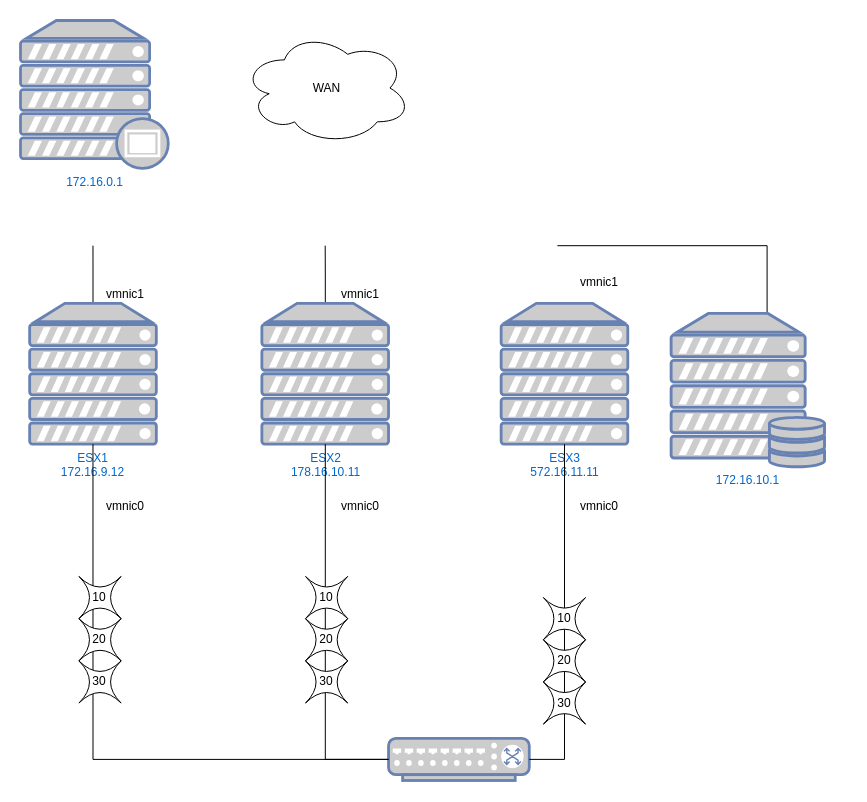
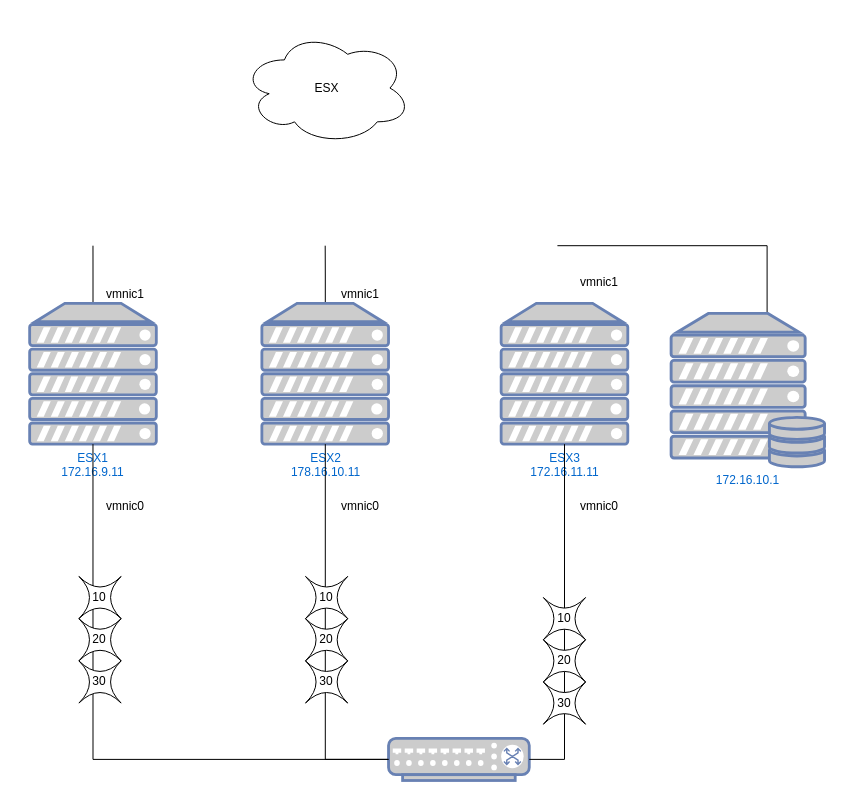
node "WAN": label "WAN" -> "ESX"
node "172.16.0.1": removed
node "ESX1 172.16.9.12": label "ESX1 172.16.9.12" -> "ESX1 172.16.9.11"
node "ESX3 572.16.11.11": label "ESX3 572.16.11.11" -> "ESX3 172.16.11.11"
